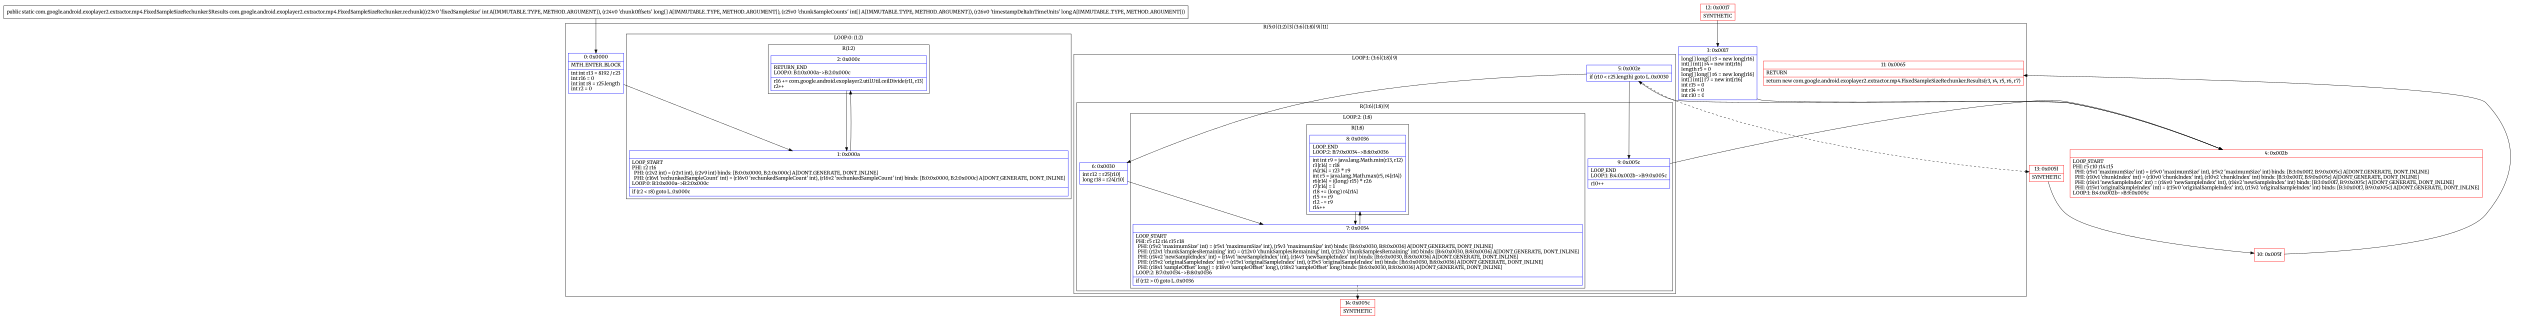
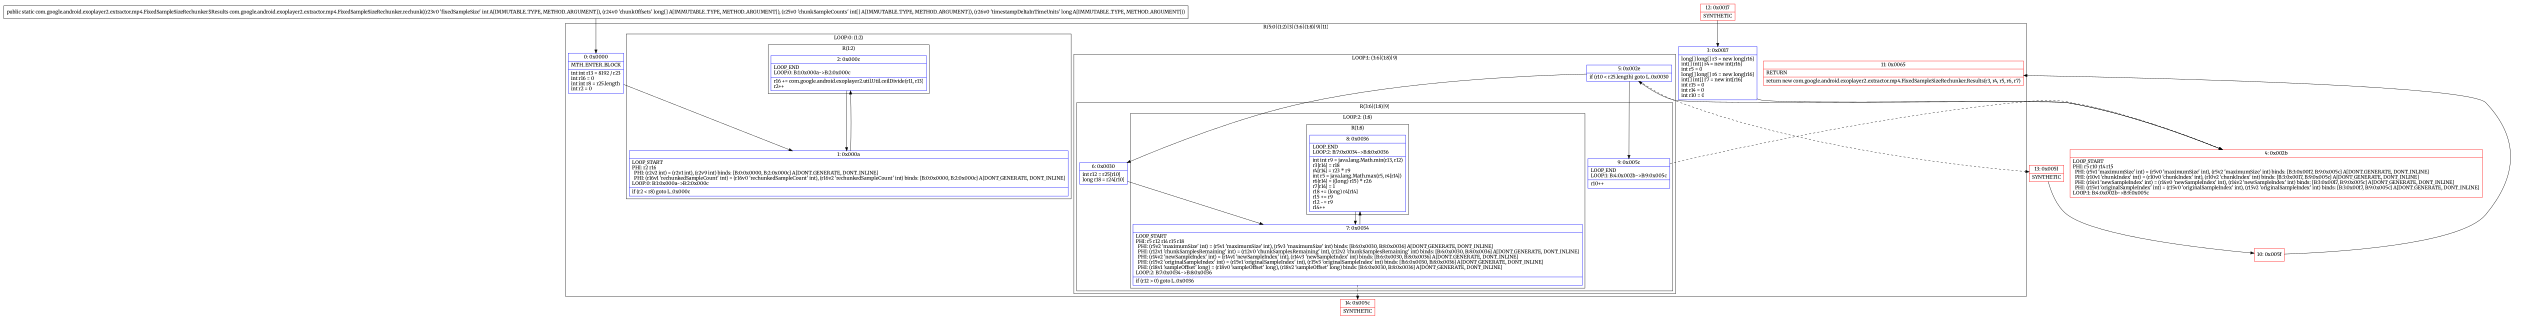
node "2: 0x000c": text "RETURN_END" -> "LOOP_END"
node "3: 0x0017": text "length r5 = 0" -> "int r5 = 0"
edge "9: 0x005c" -> "4: 0x002b": style solid -> dashed
